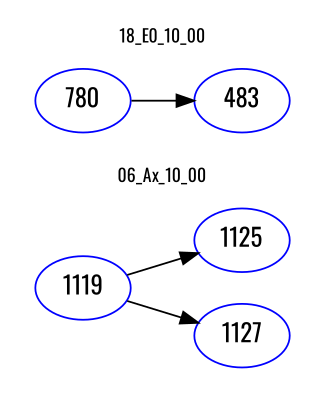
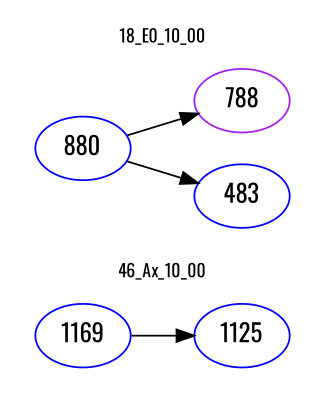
node "780": label "780" -> "880"
node "788": added
cluster "06_Ax_10_00": label "06_Ax_10_00" -> "46_Ax_10_00"
node "1119": label "1119" -> "1169"
node "1127": removed
